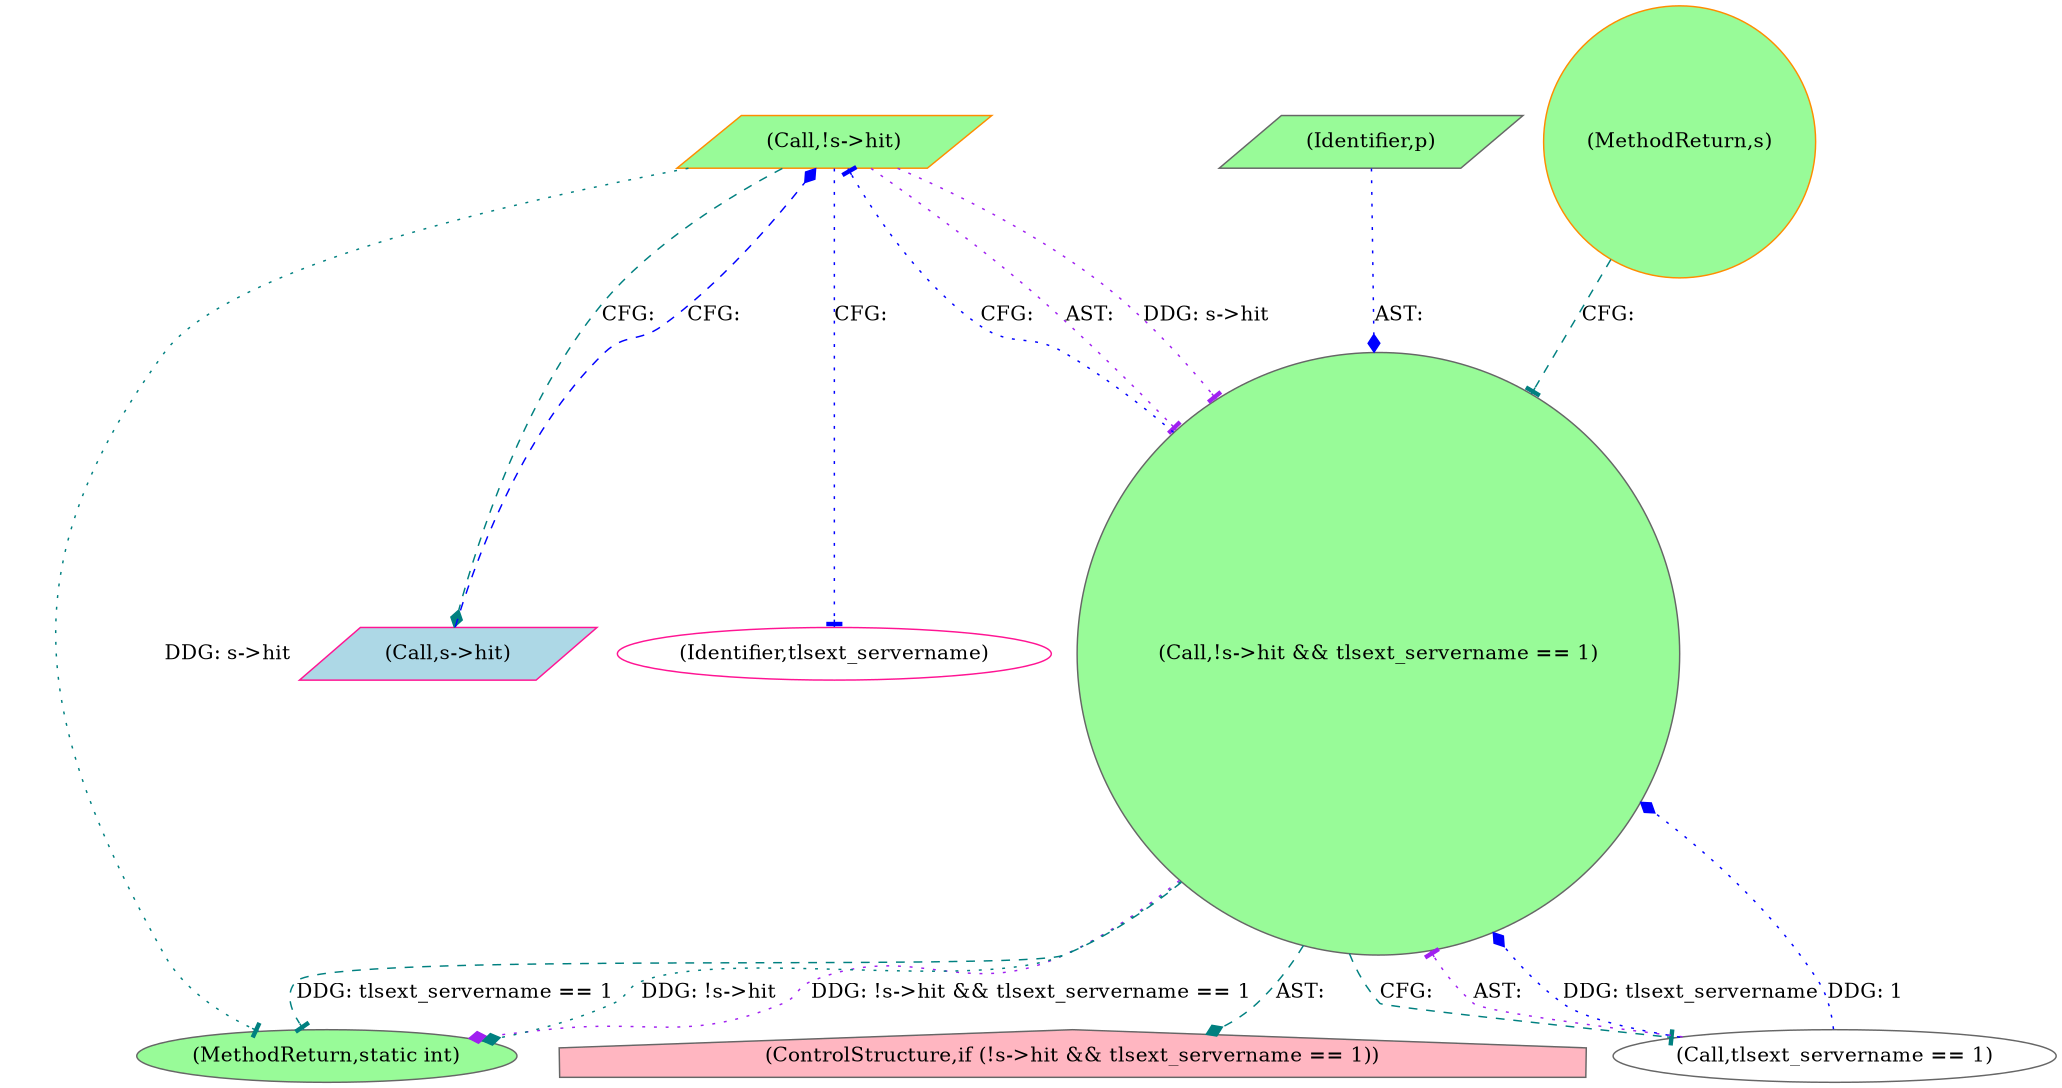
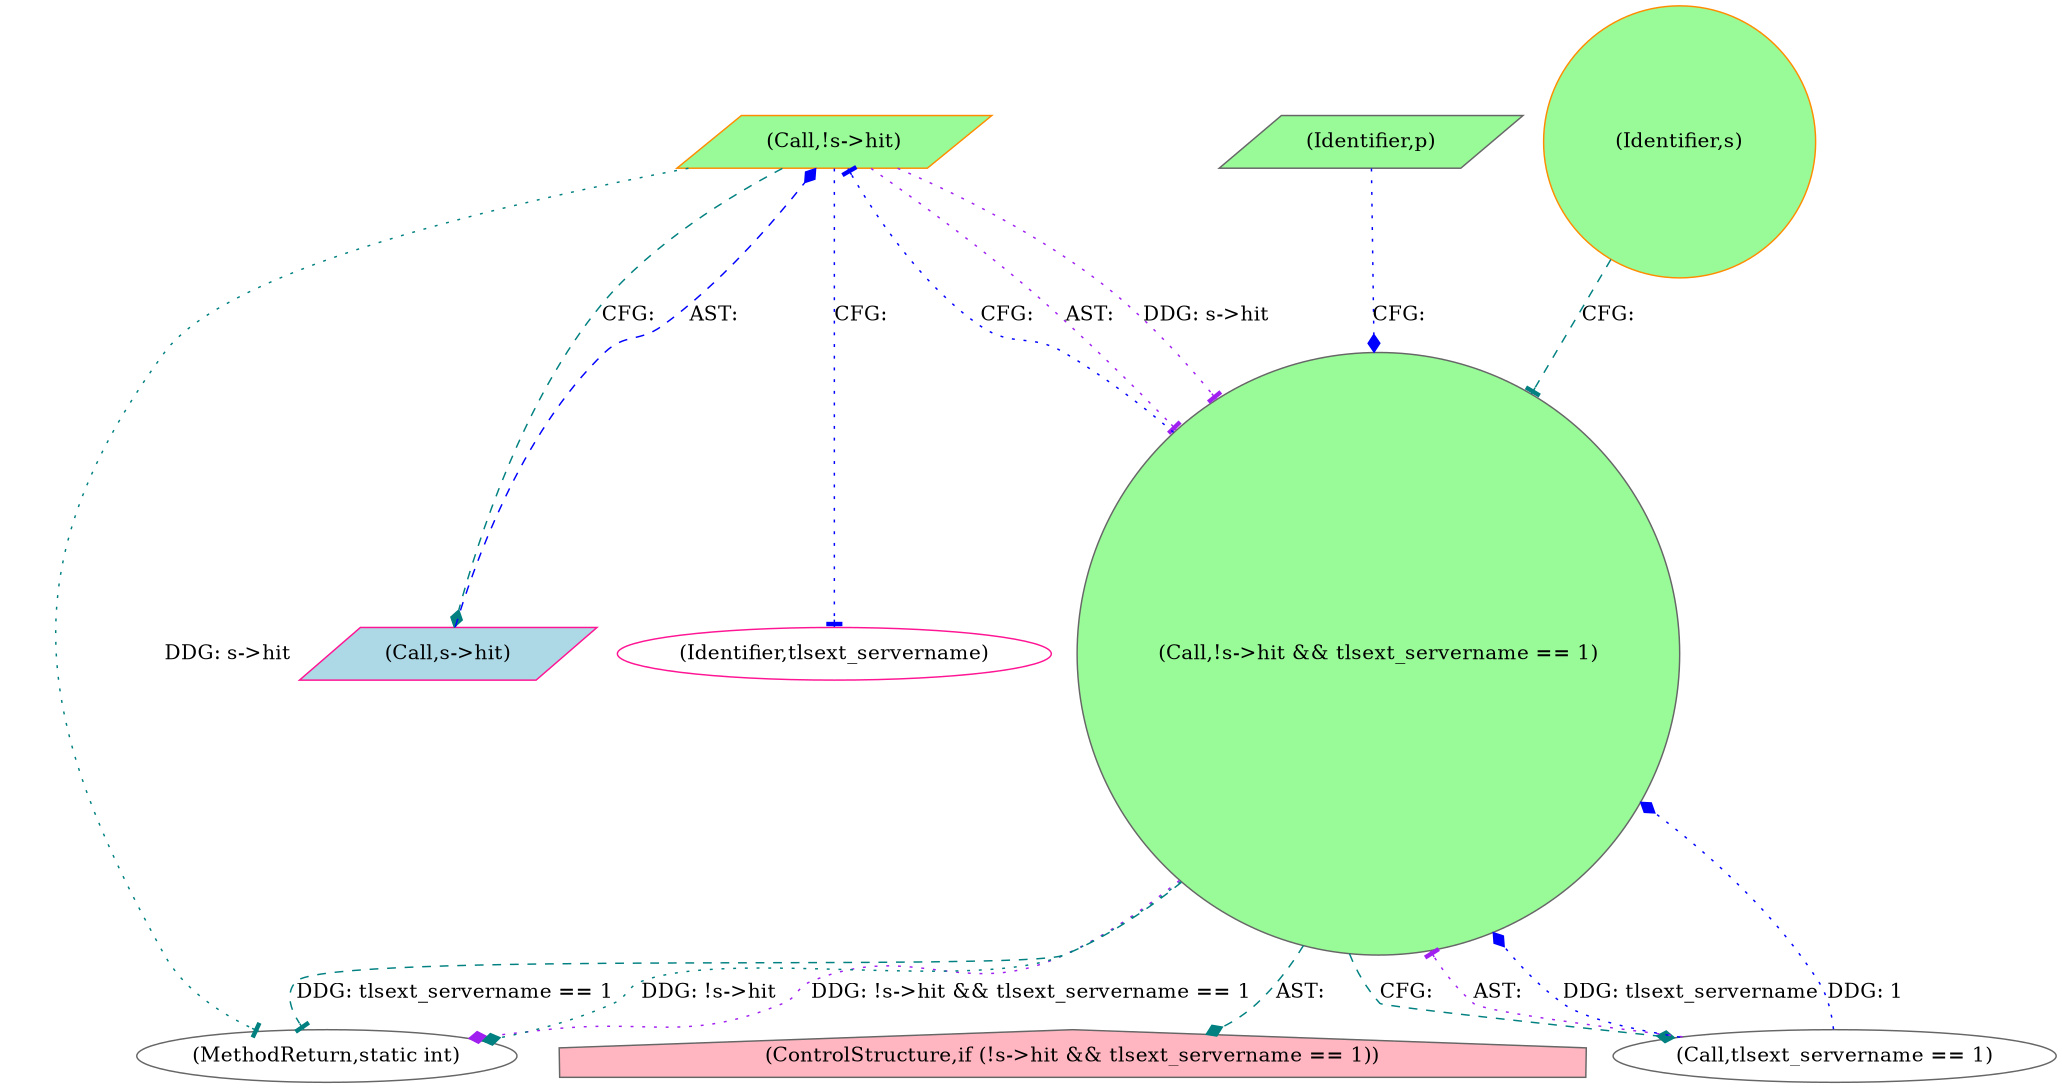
node "(MethodReturn,s)": label "(MethodReturn,s)" -> "(Identifier,s)"
edge "(Call,s->hit)" -> "(Call,!s->hit)": label "CFG: " -> "AST: "
edge "(Identifier,p)" -> "(Call,!s->hit && tlsext_servername == 1)": label "AST: " -> "CFG: "
edge "(Call,!s->hit && tlsext_servername == 1)" -> "(Call,tlsext_servername == 1)": arrowhead tee -> diamond
node "(MethodReturn,static int)": fillcolor palegreen -> white
